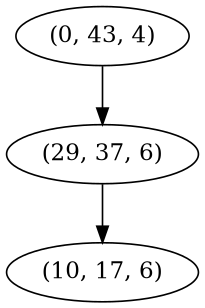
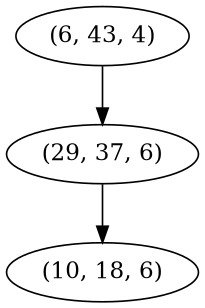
node "(0, 43, 4)": label "(0, 43, 4)" -> "(6, 43, 4)"
node "(10, 17, 6)": label "(10, 17, 6)" -> "(10, 18, 6)"
